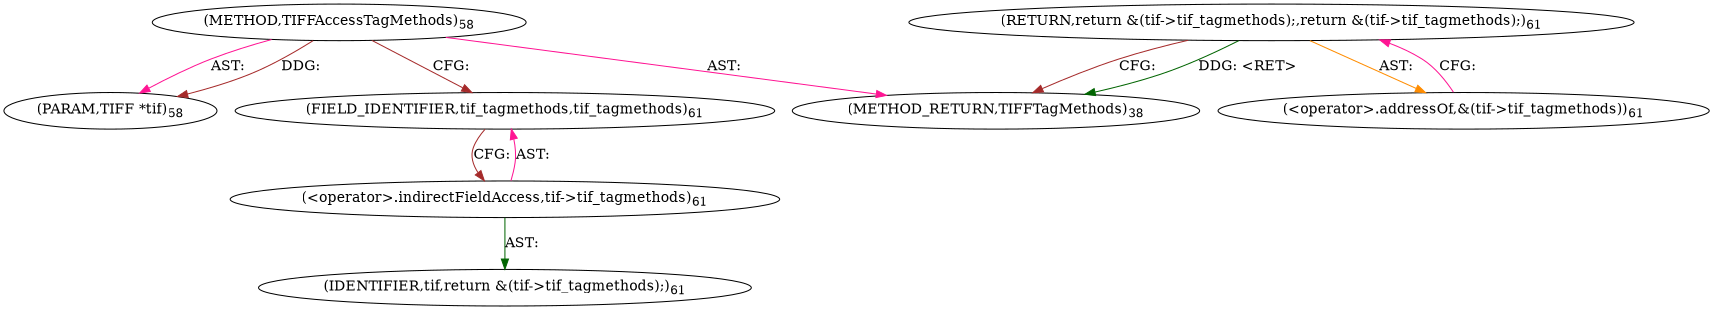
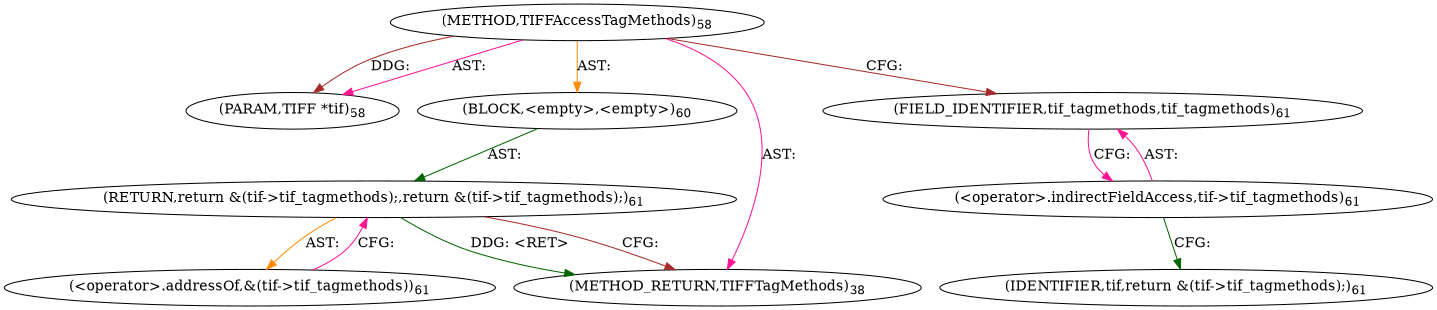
node "(BLOCK,<empty>,<empty>)": added
edge "(FIELD_IDENTIFIER,tif_tagmethods,tif_tagmethods)" -> "(<operator>.indirectFieldAccess,tif->tif_tagmethods)": color brown -> deeppink
edge "(<operator>.indirectFieldAccess,tif->tif_tagmethods)" -> "(IDENTIFIER,tif,return &(tif->tif_tagmethods);)": label "AST: " -> "CFG: "
